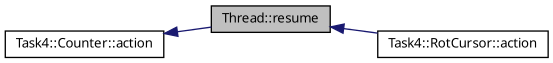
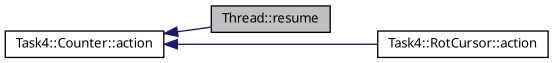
edge "Task4::RotCursor::action" -> "Thread::resume": now "Task4::RotCursor::action" -> "Task4::Counter::action"
